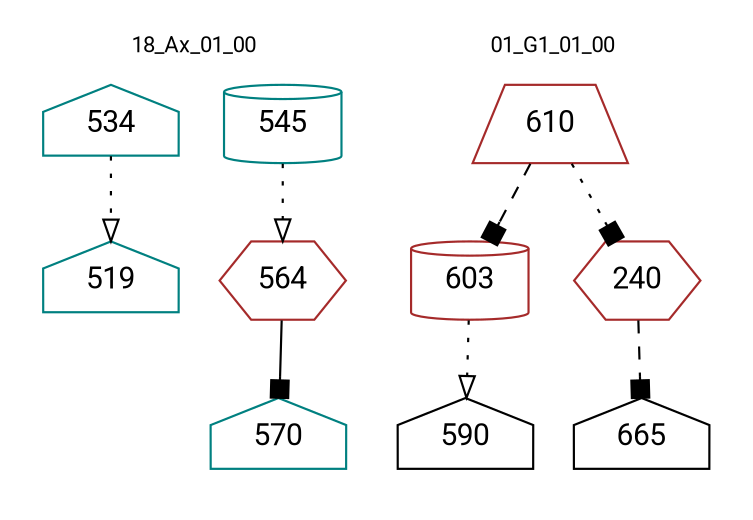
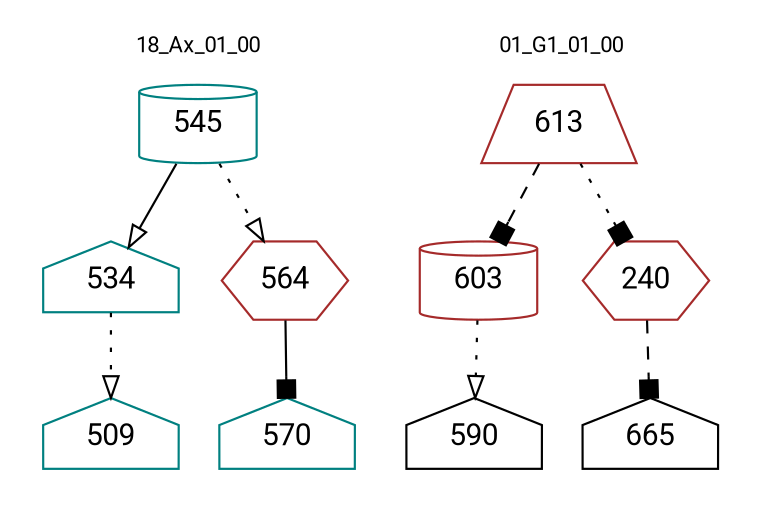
node "610": label "610" -> "613"
edge "545" -> "534": added
node "519": label "519" -> "509"
